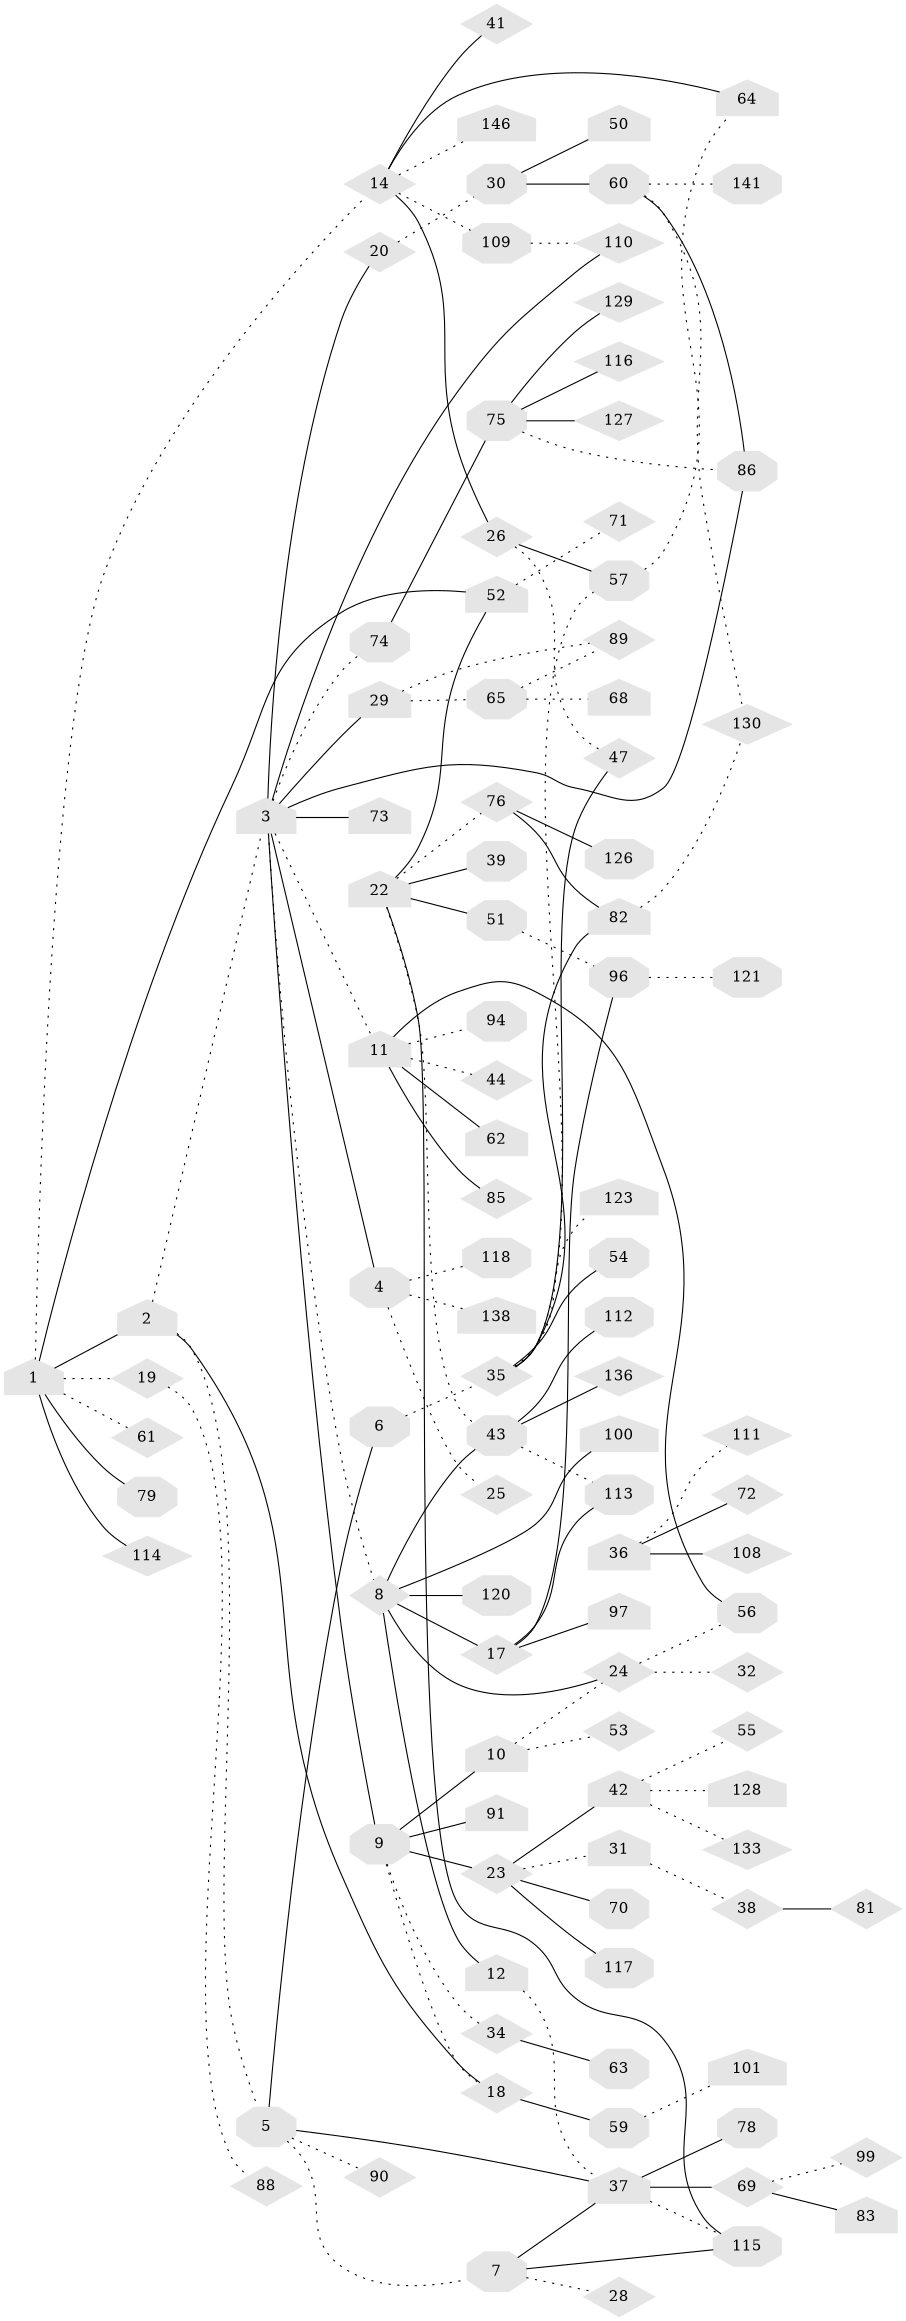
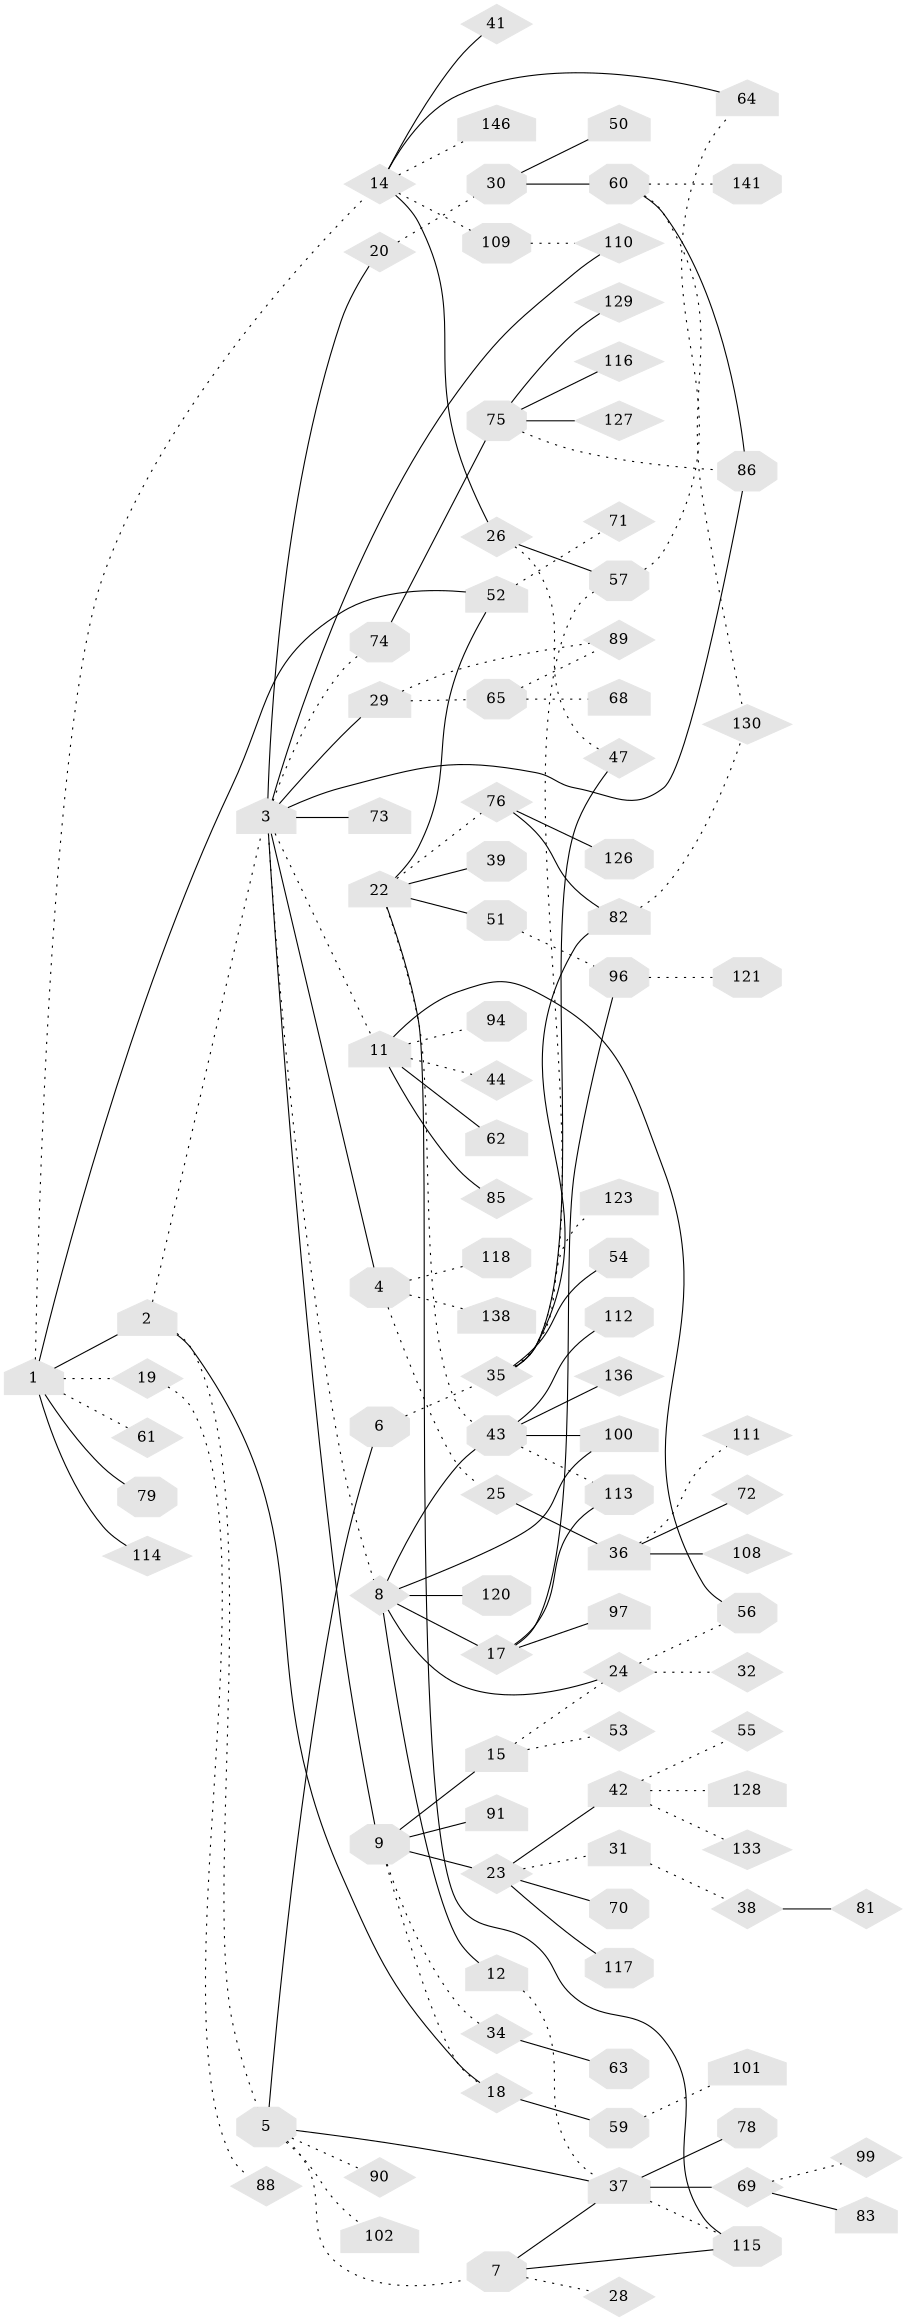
edge "43" -- "100": added
edge "25" -- "36": added
node "10": label "10" -> "15"
node "102": added
